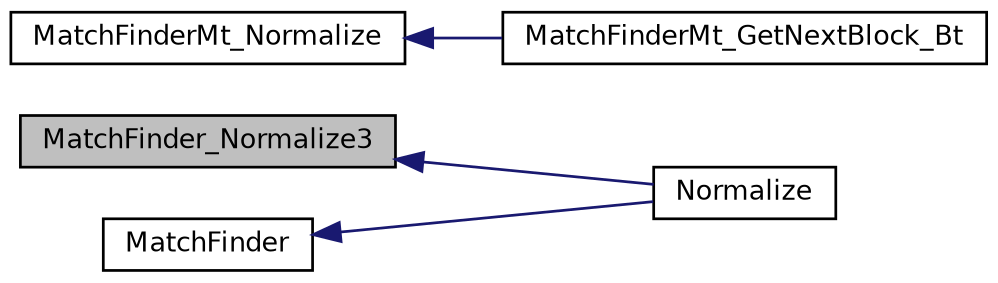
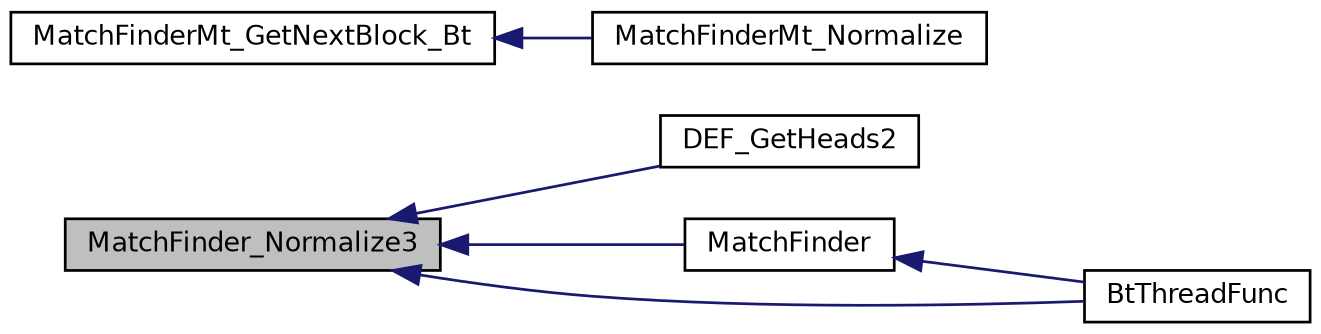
edge "MatchFinderMt_GetNextBlock_Bt" -> "MatchFinderMt_Normalize": reversed
node "DEF_GetHeads2": added
node "Normalize": label "Normalize" -> "BtThreadFunc"
edge "MatchFinder" -> "MatchFinder_Normalize3": added
